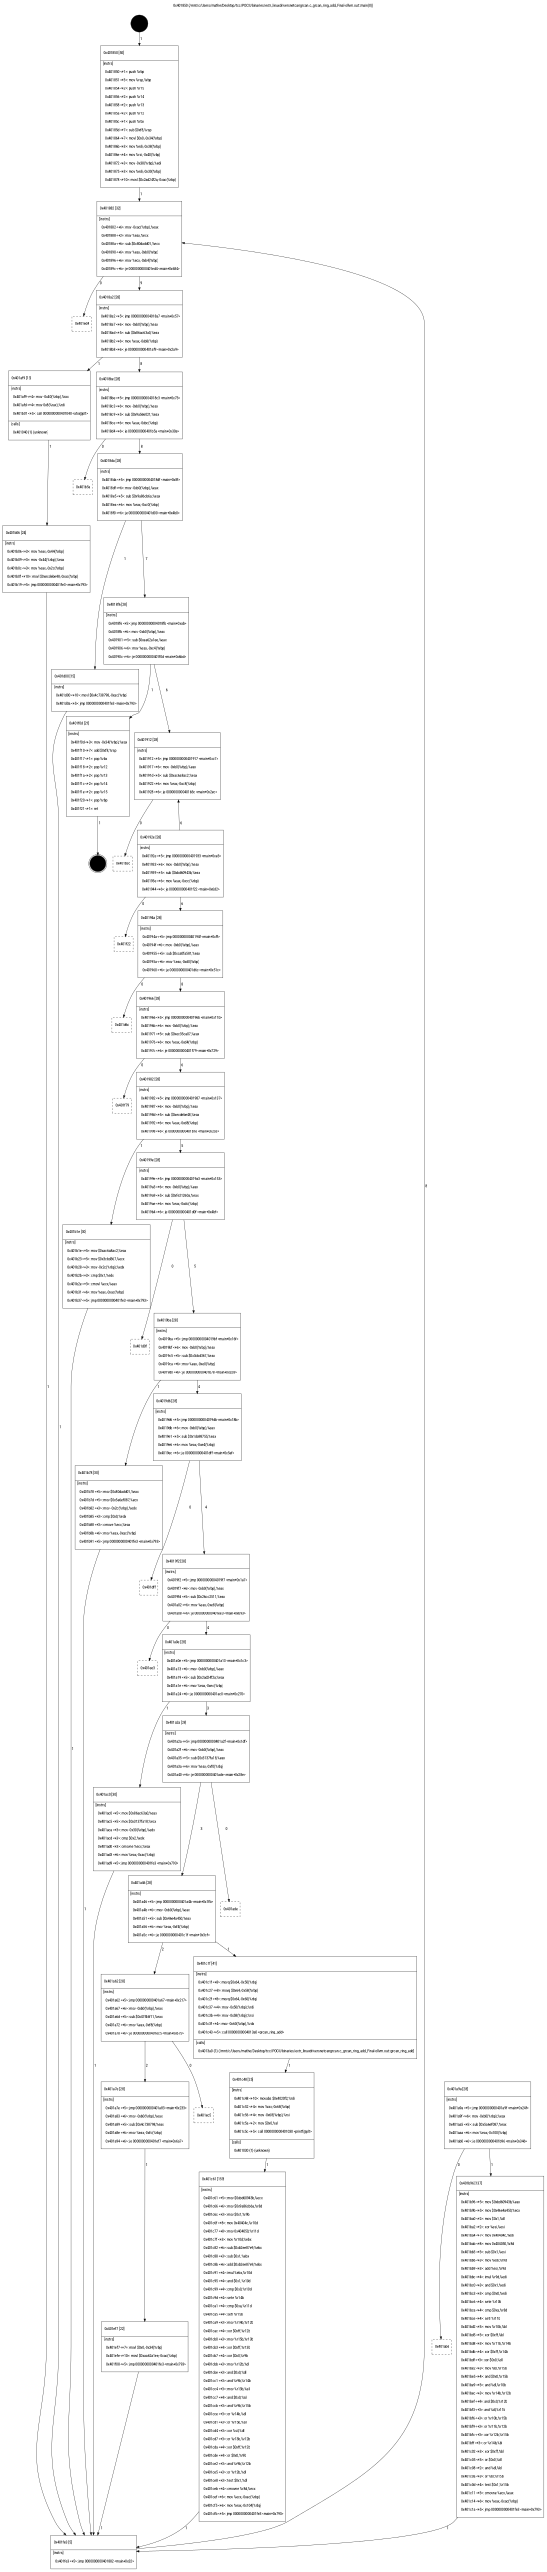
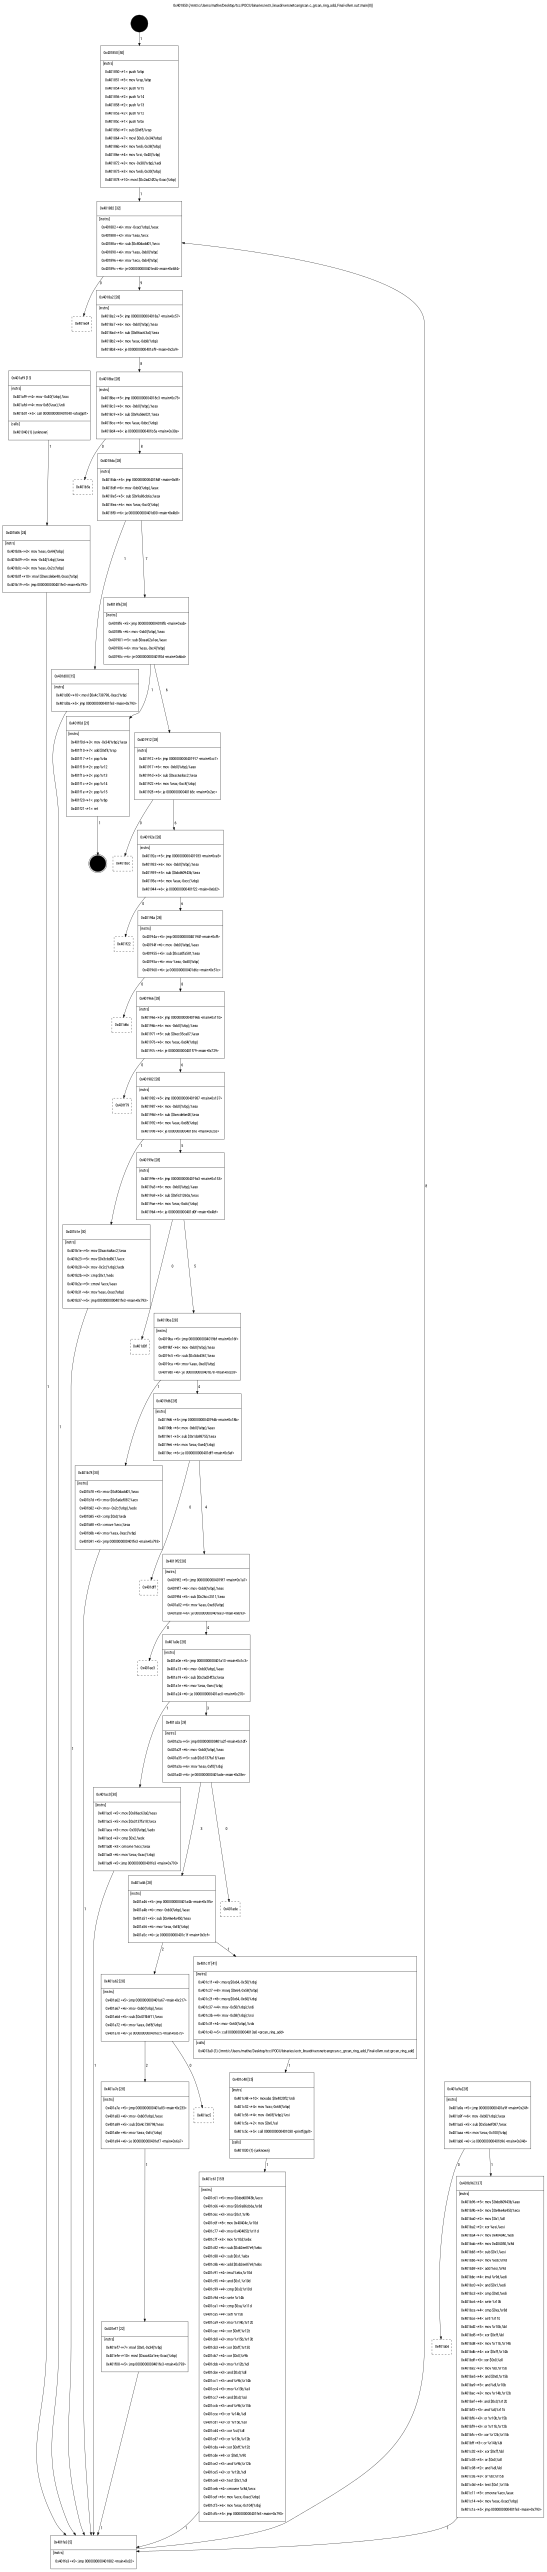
edge "0x4018a2 [28]" -> "0x401af9 [13]": removed, label "1"
edge "0x40192e [28]" -> "0x401912 [28]": reversed
